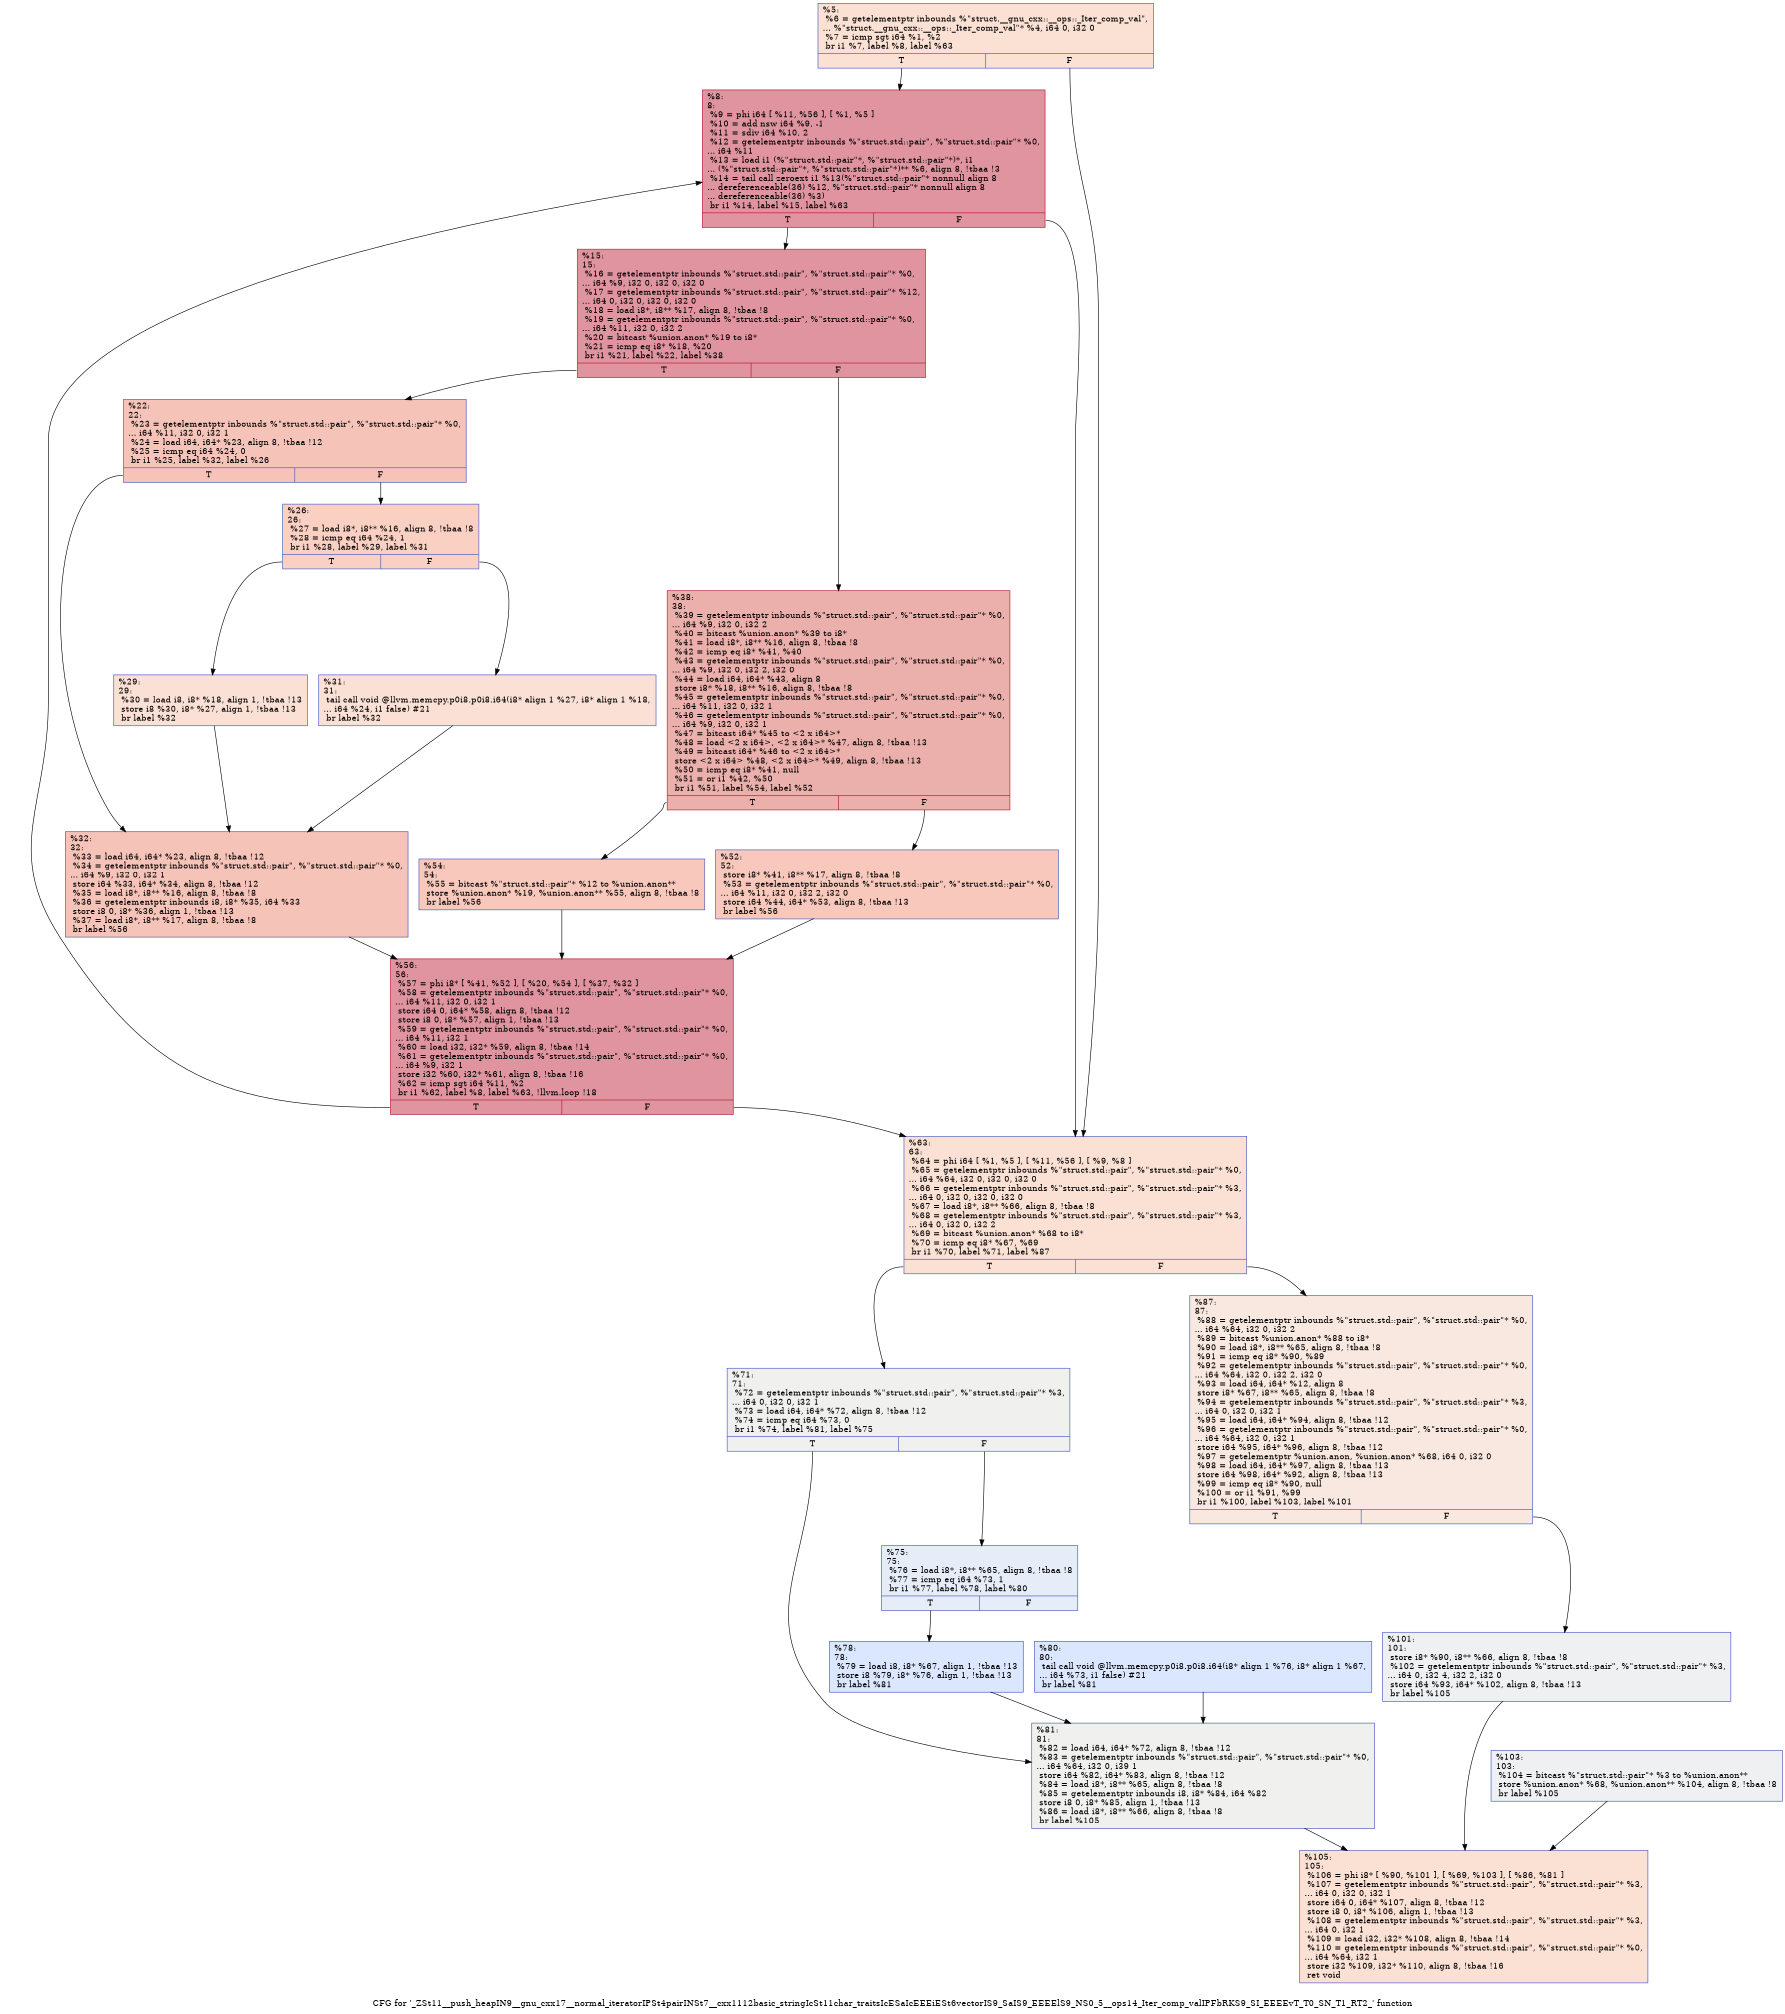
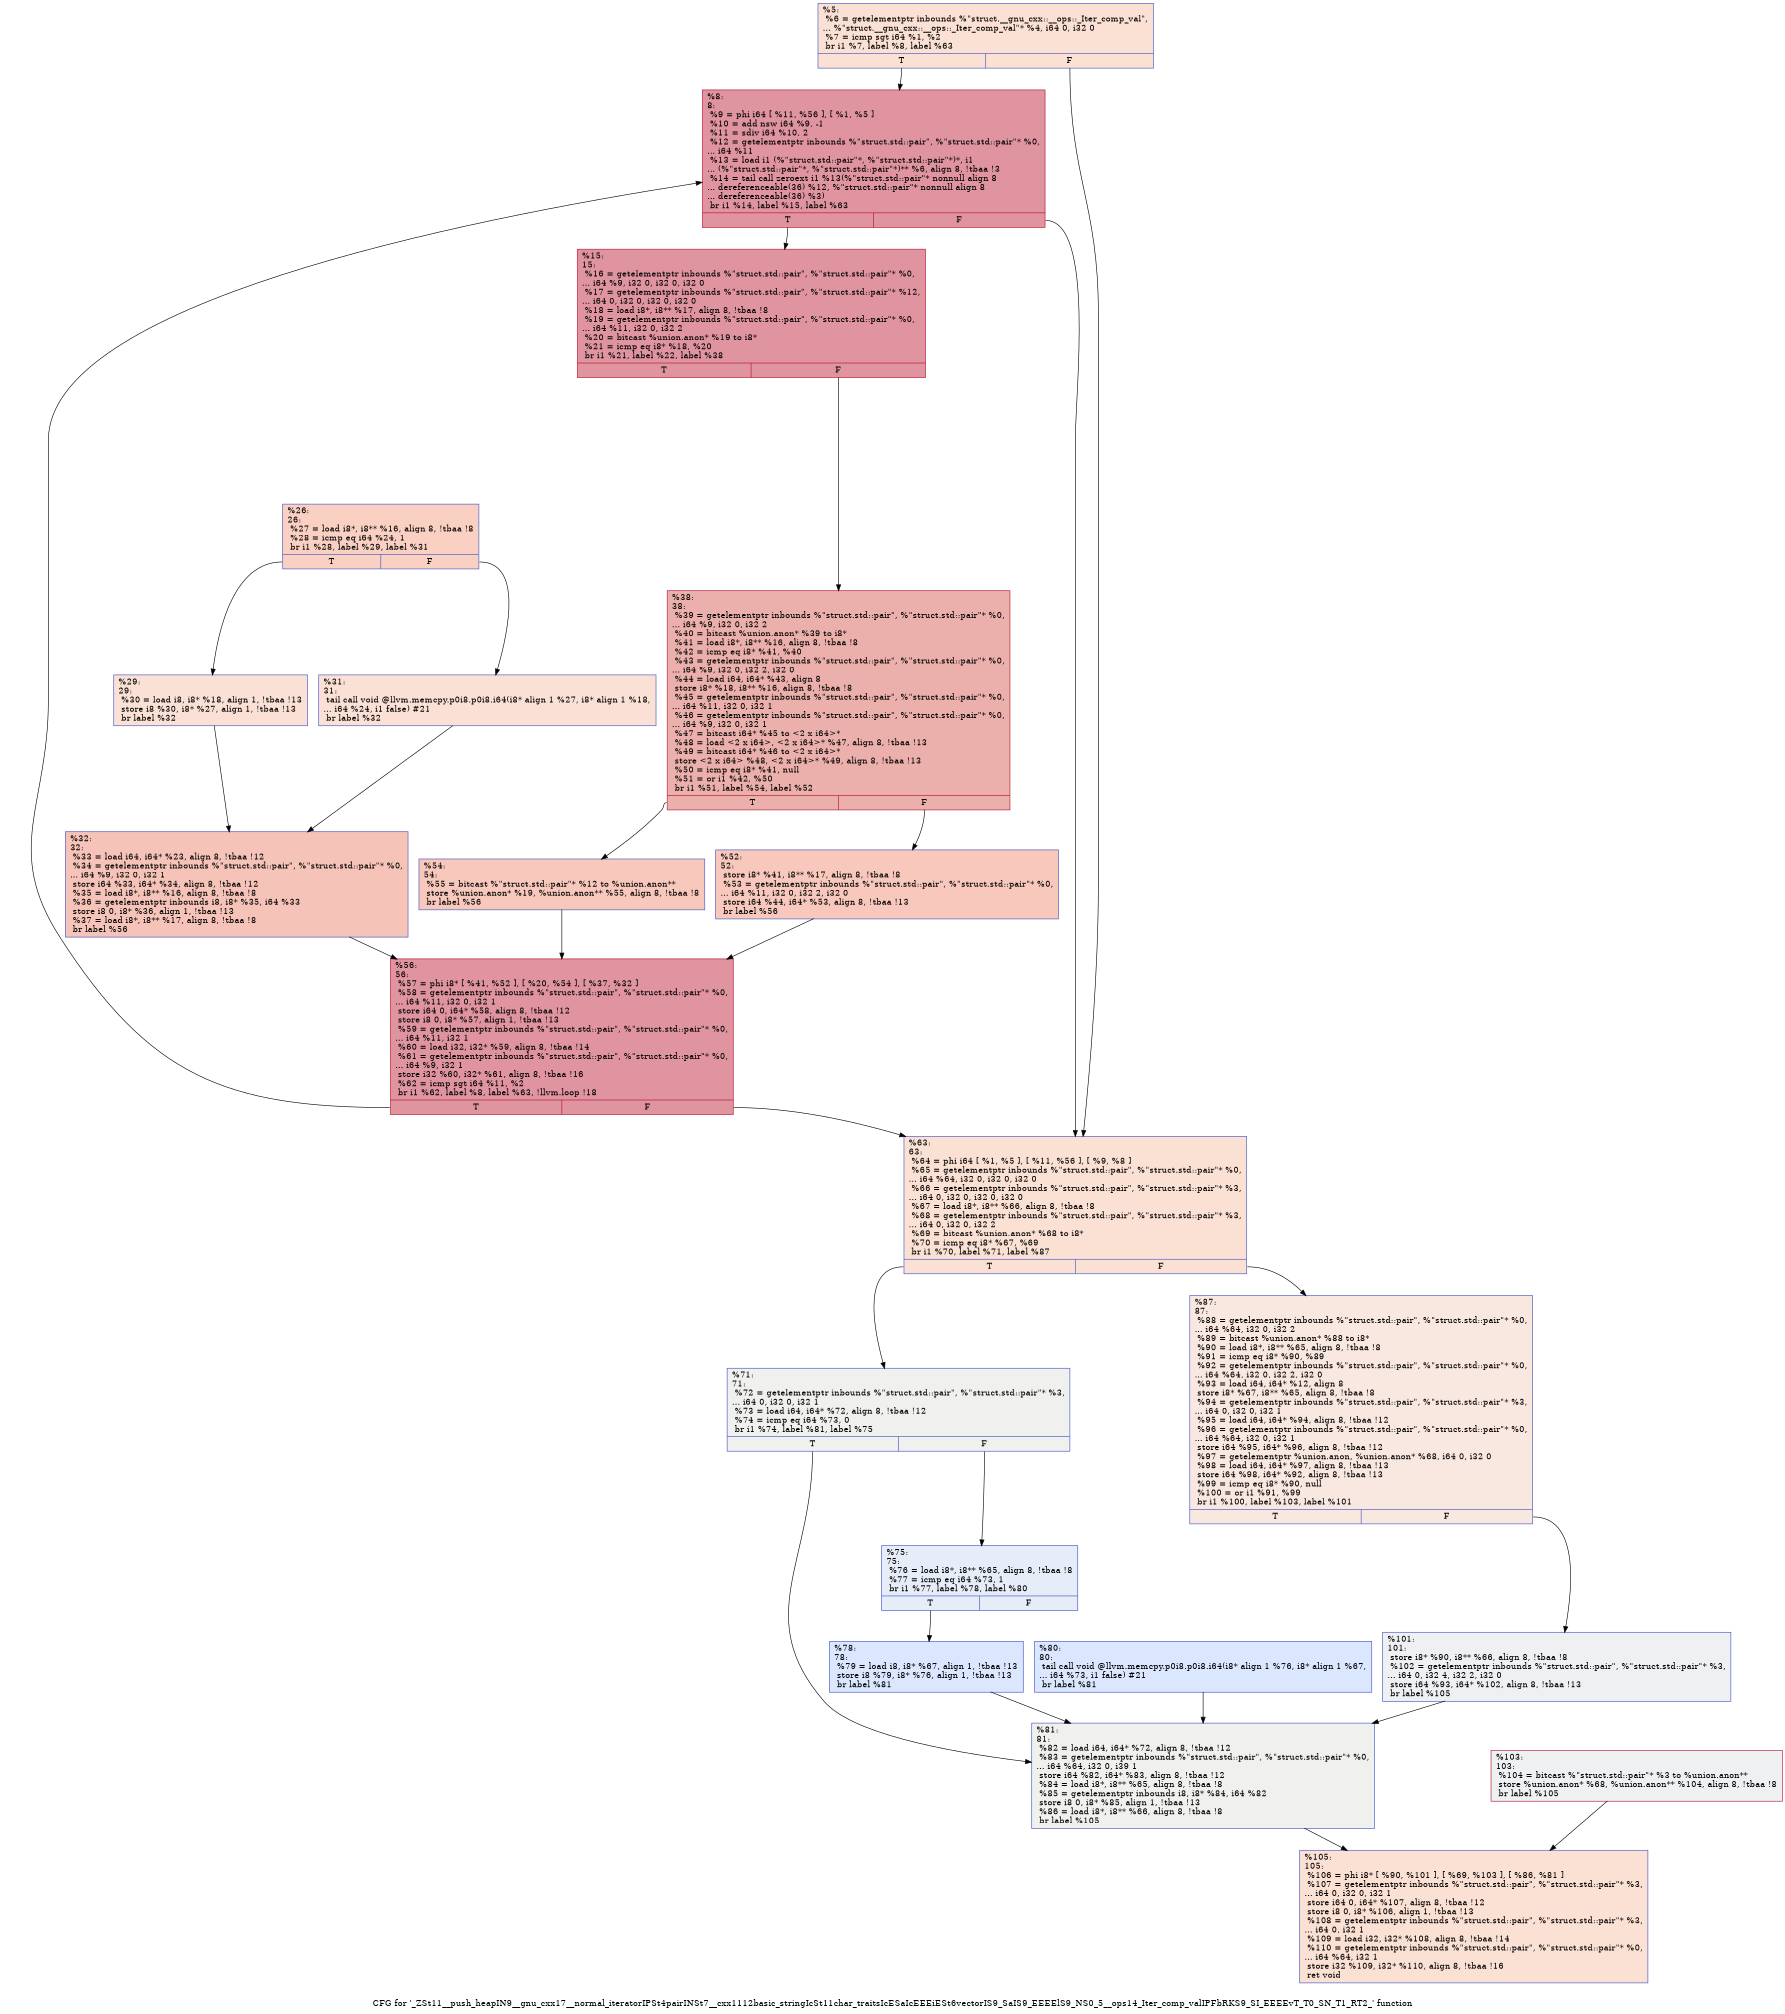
node "%22:": removed
edge "%101:" -> "%105:": now "%101:" -> "%81:"
node "%103:": color #3d50c3ff -> #b70d28ff
